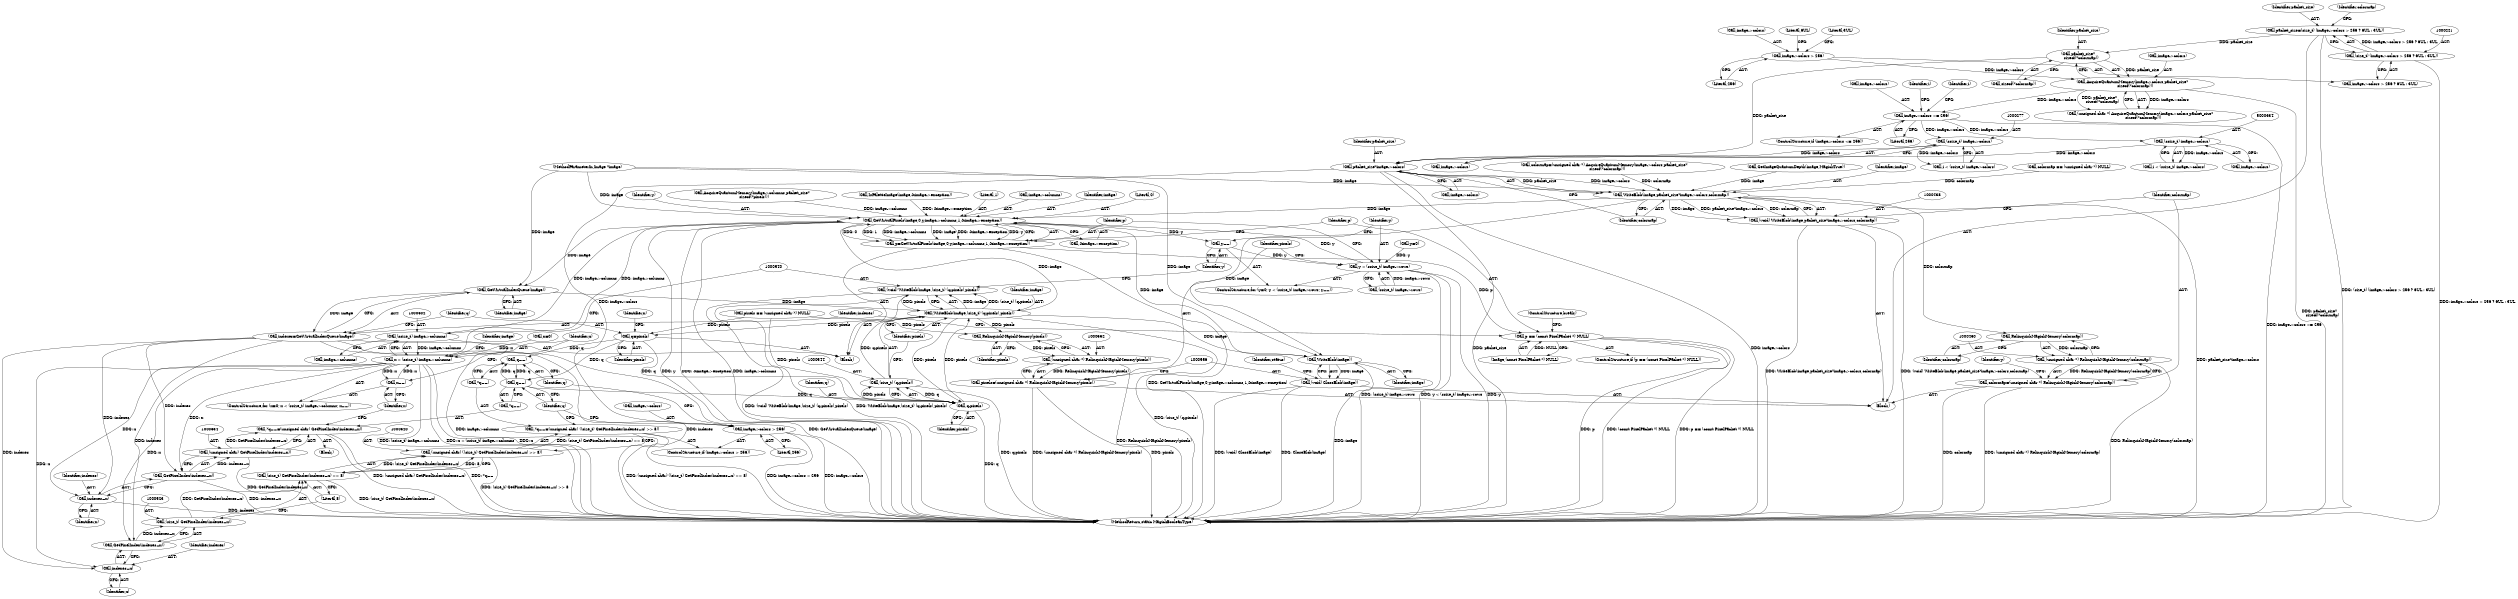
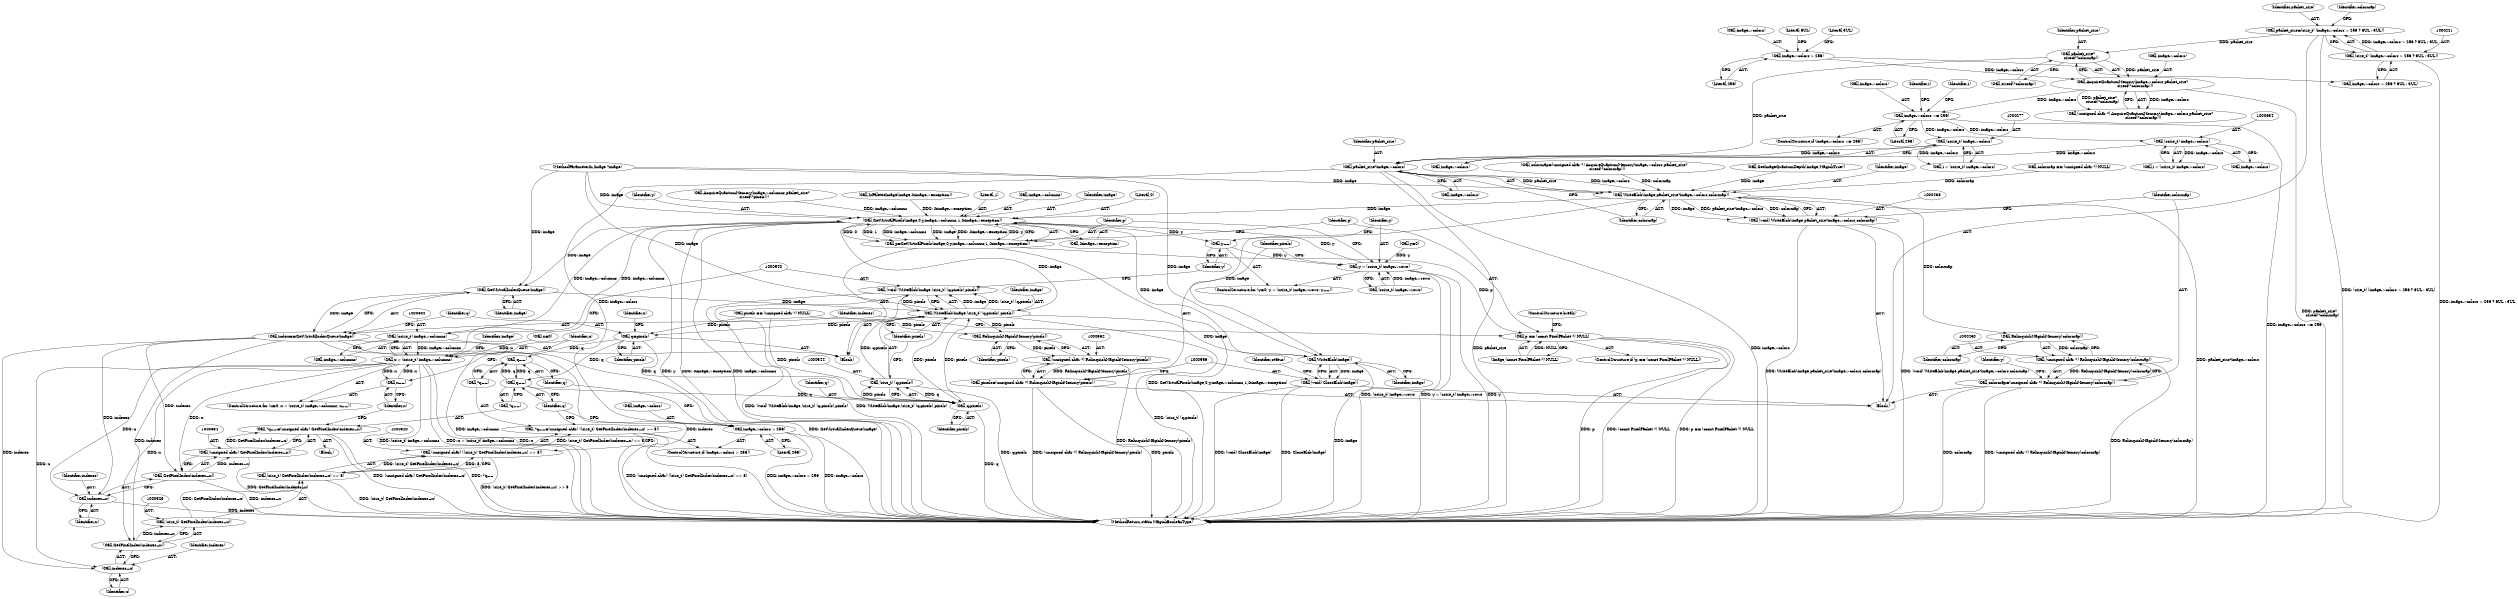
node "5000334": label "5000334" -> "1000334"
edge "(MethodParameterIn,Image *image)" -> "(Call,WriteBlob(image,(size_t) (q-pixels),pixels))": added, label "DDG: image"
node "(Literal,8)": removed
